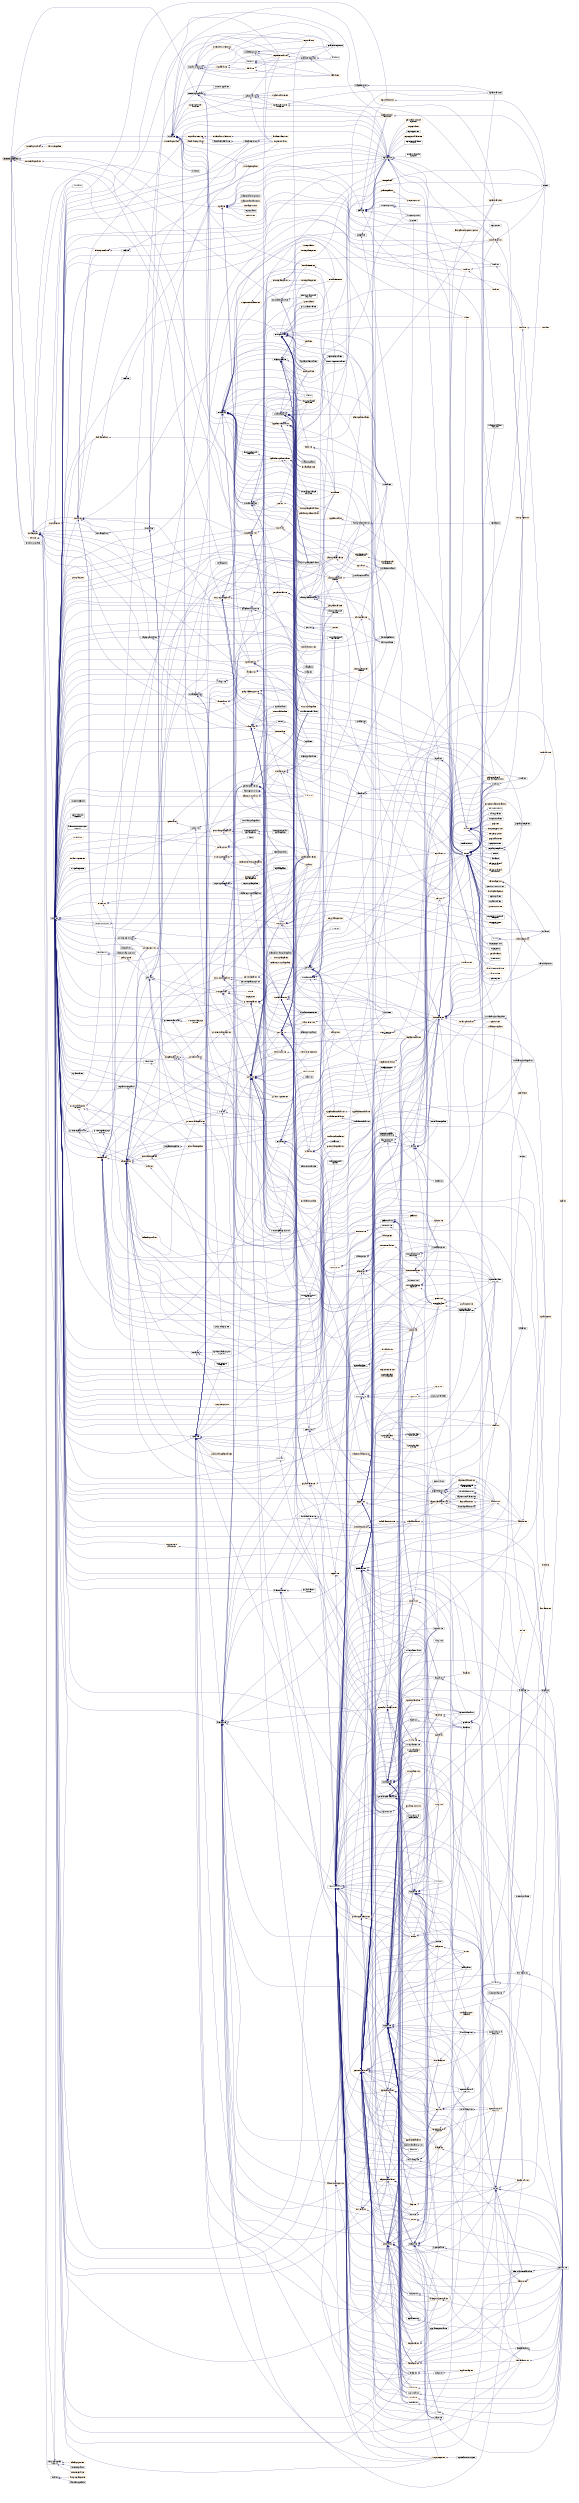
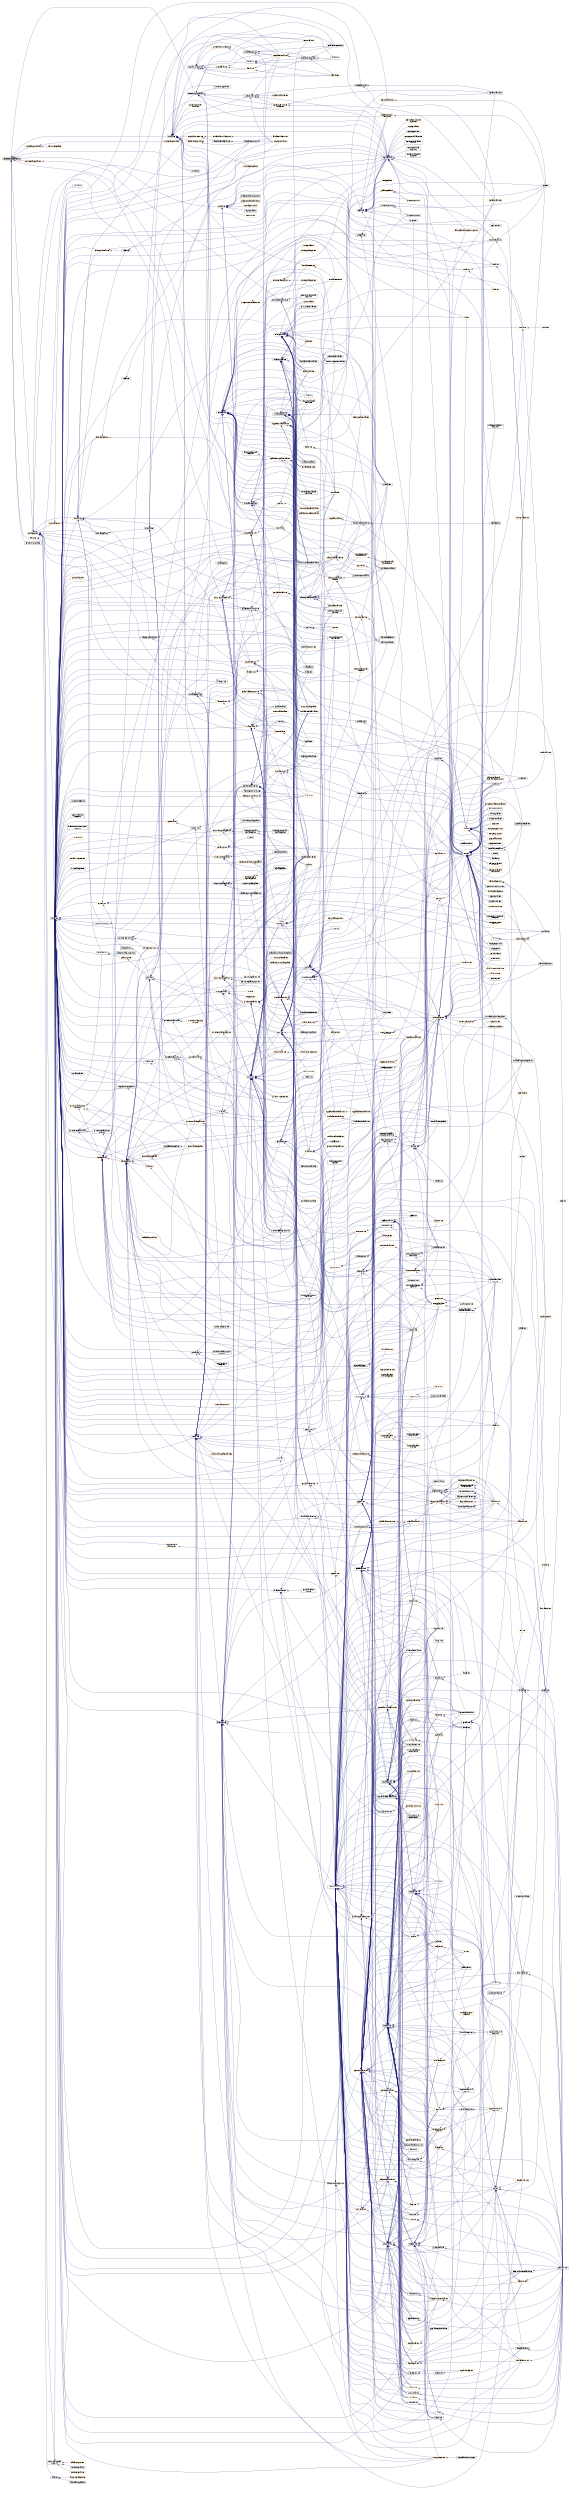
node "local_dataflow_std _array.cpp": added
edge "host.hpp" -> "host_target.cpp": now "host.hpp" -> "access_target.hpp"
edge "lcos.hpp" -> "when_any.hpp": now "lcos.hpp" -> "symbol_namespace.hpp"
node "memory.policy": label "memory.policy" -> "memory.hpp"
edge "partitioned_vector _view.hpp" -> "partitioned_vector _subview.cpp": reversed
